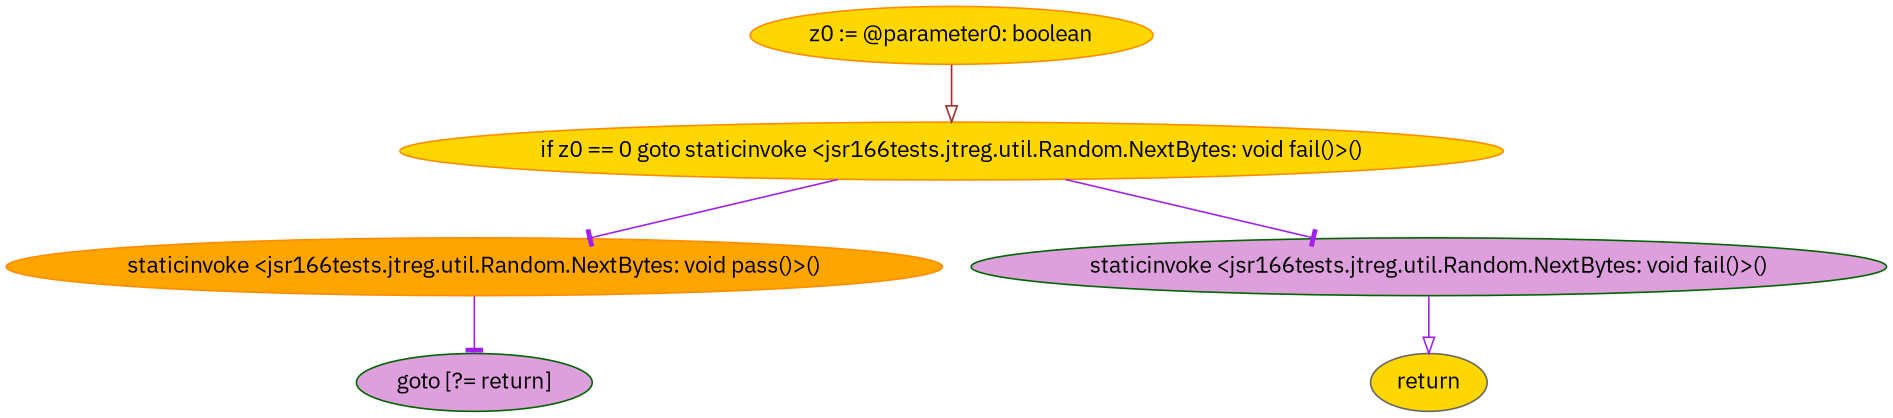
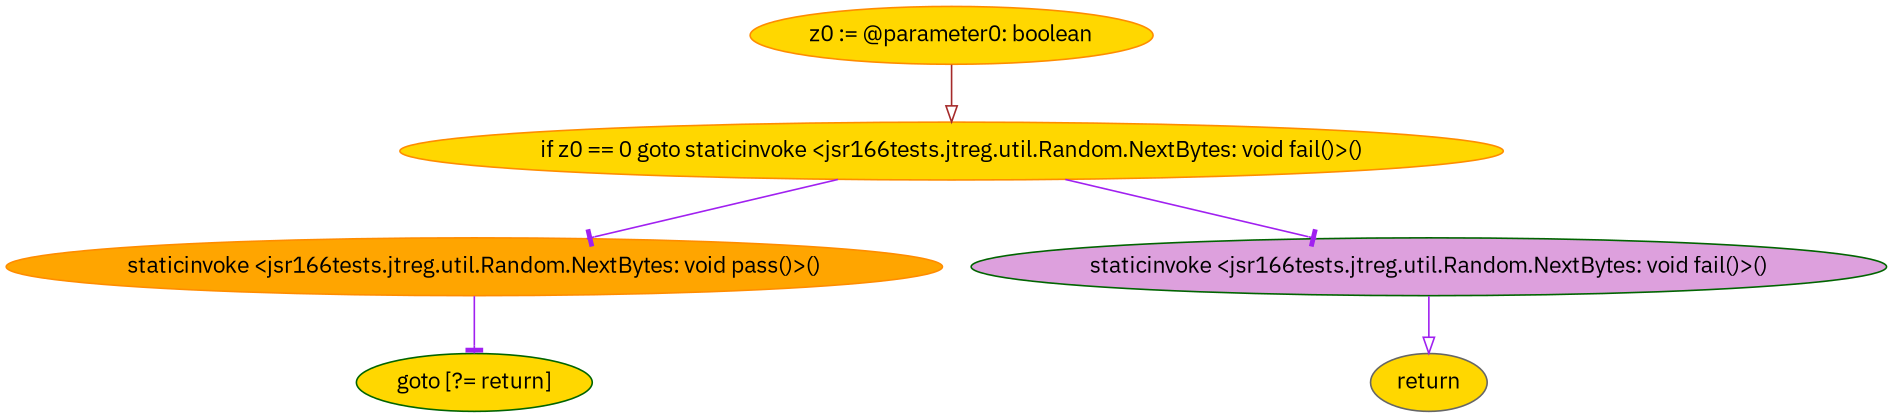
node "goto [?= return]": fillcolor plum -> gold
